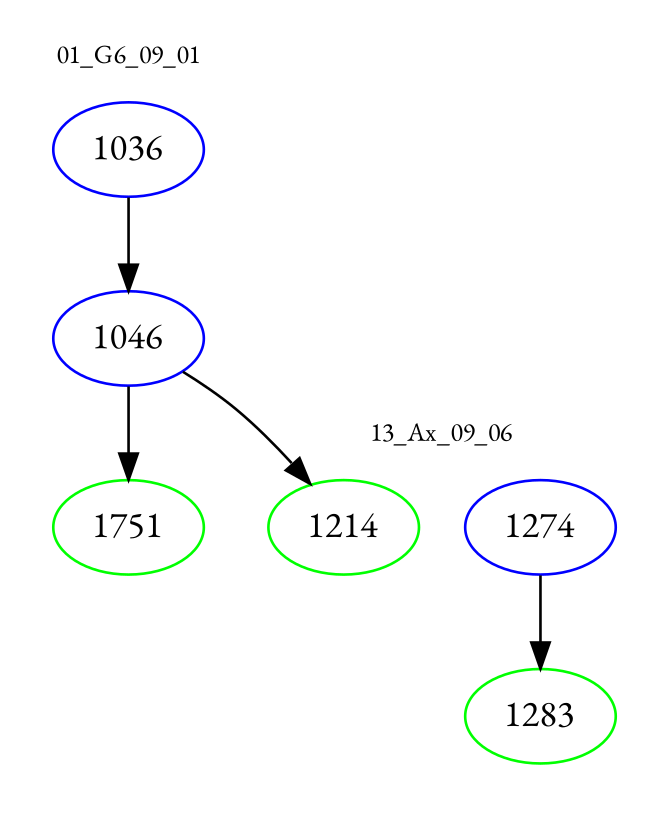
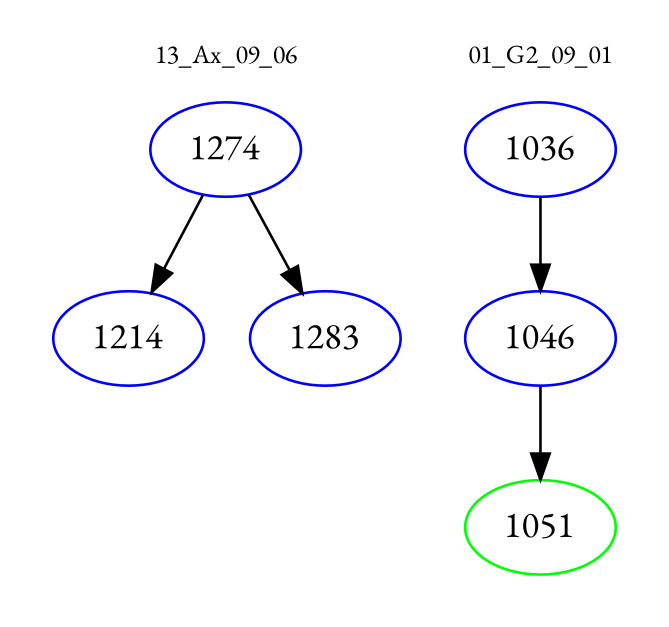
cluster "01_G6_09_01": label "01_G6_09_01" -> "01_G2_09_01"
edge "1046" -> "1214": now "1274" -> "1214"
node "1751": label "1751" -> "1051"
node "1214": color green -> blue
node "1283": color green -> blue
